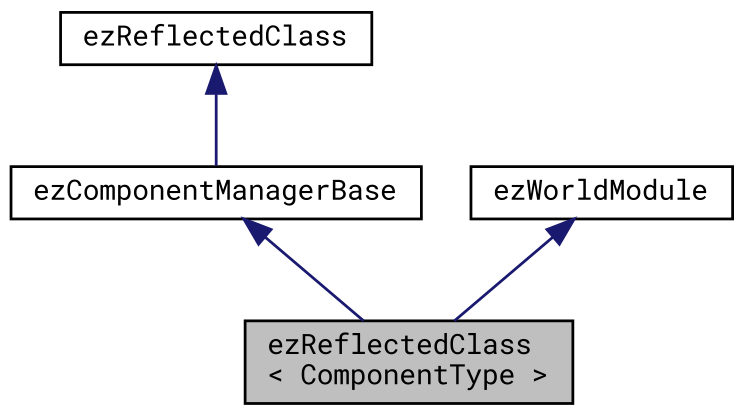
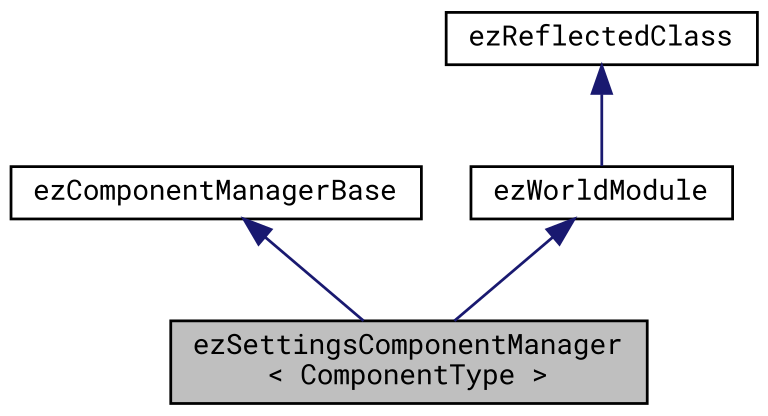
edge "ezComponentManagerBase" -> "ezReflectedClass": now "ezWorldModule" -> "ezReflectedClass"
node "ezReflectedClass < ComponentType >": label "ezReflectedClass < ComponentType >" -> "ezSettingsComponentManager < ComponentType >"
